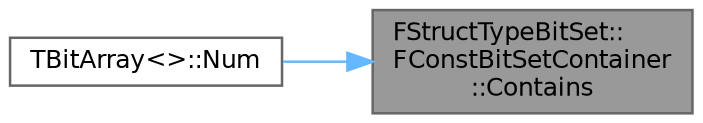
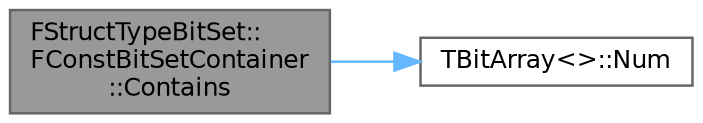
edge "TBitArray<>::Num" -> "FStructTypeBitSet:: FConstBitSetContainer ::Contains": reversed
